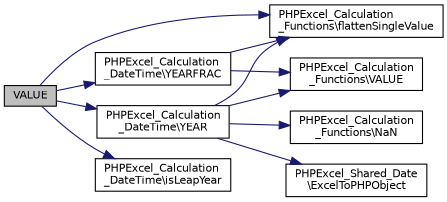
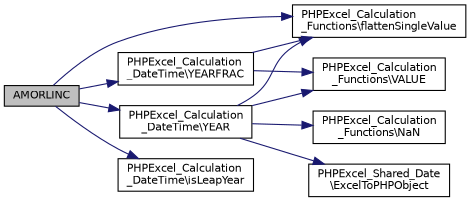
node "VALUE": label "VALUE" -> "AMORLINC"
